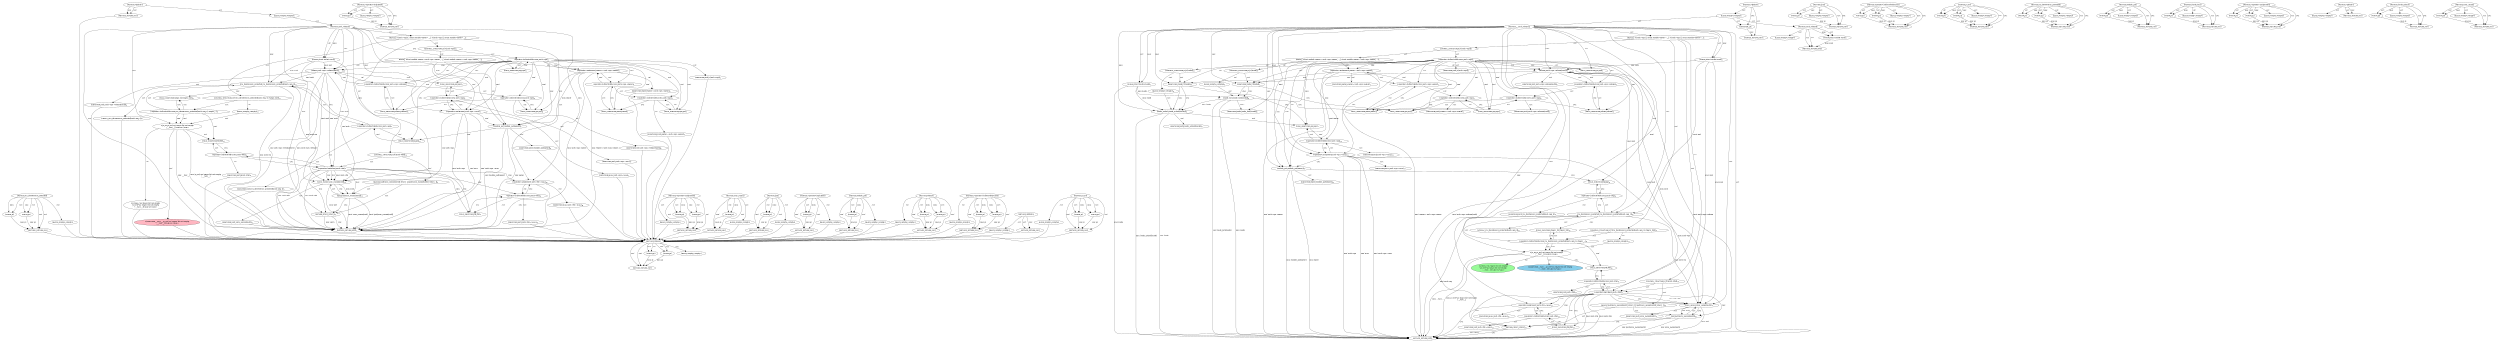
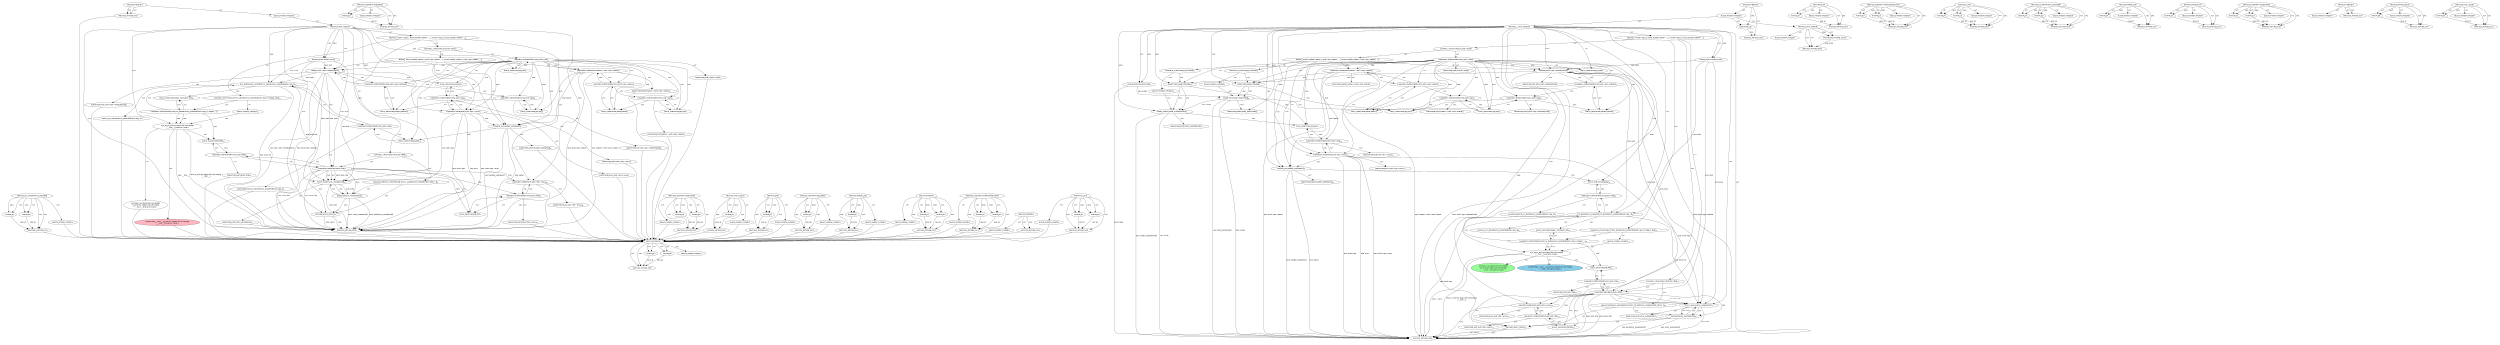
edge "(PARAM,struct inode *inode)" -> "(inode_unlock,inode_unlock(inode))": removed, label "DDG: inode"
